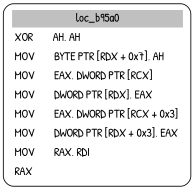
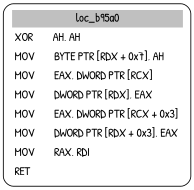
node "loc_b95a0": text "RAX" -> "RET"
